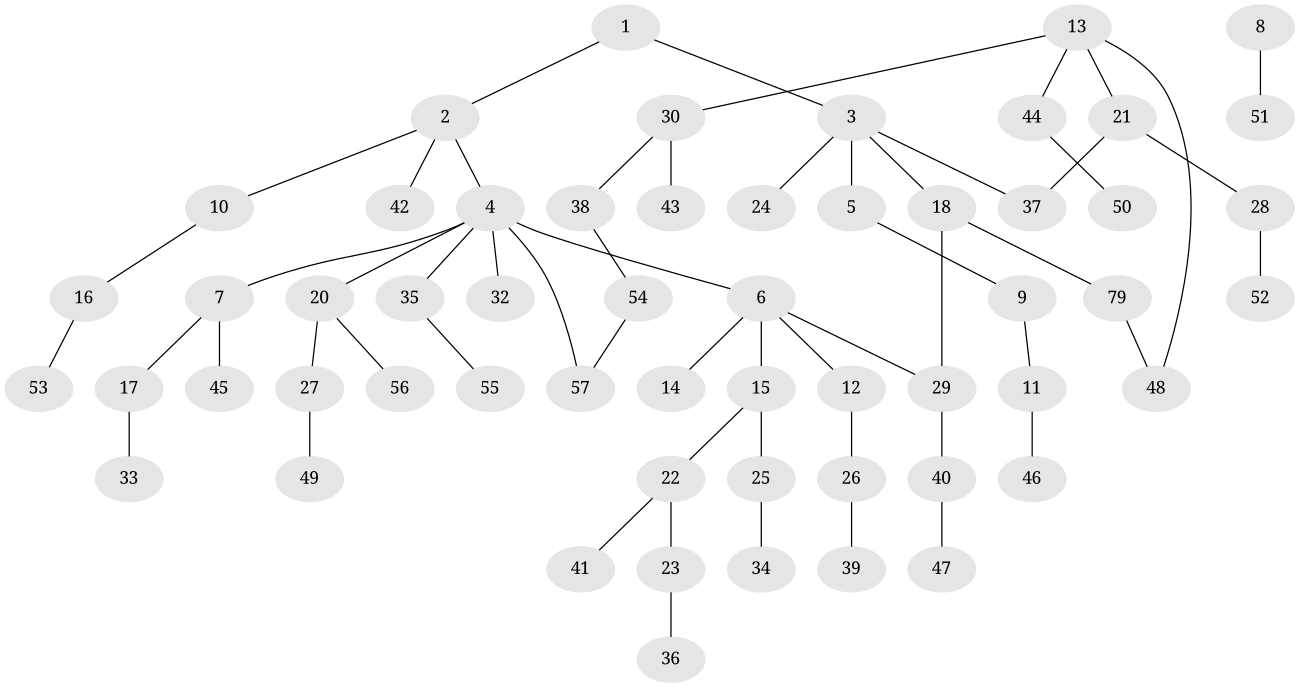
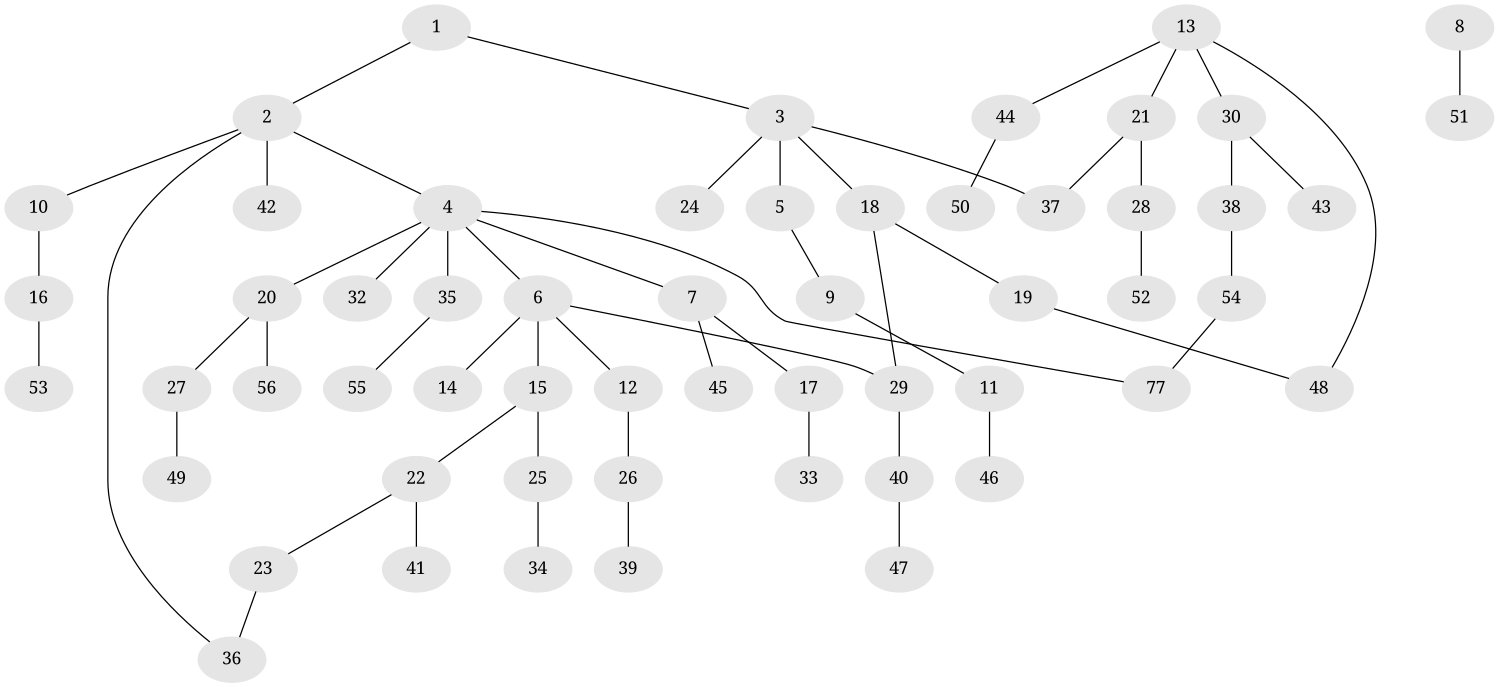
node "79": label "79" -> "19"
edge "2" -- "36": added
node "57": label "57" -> "77"
